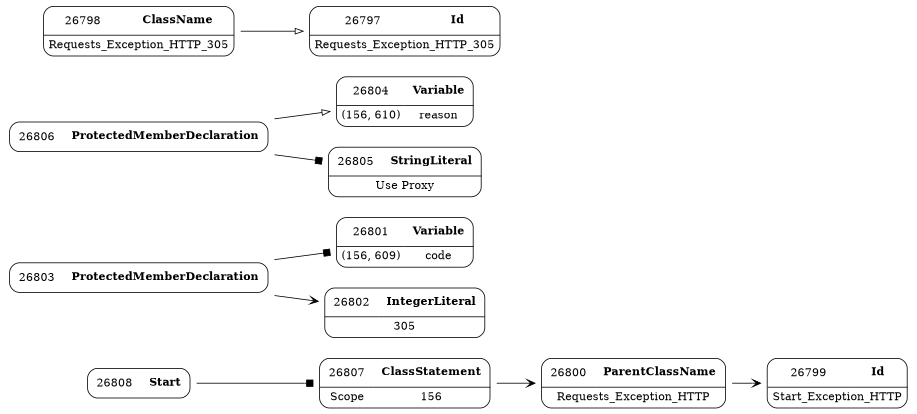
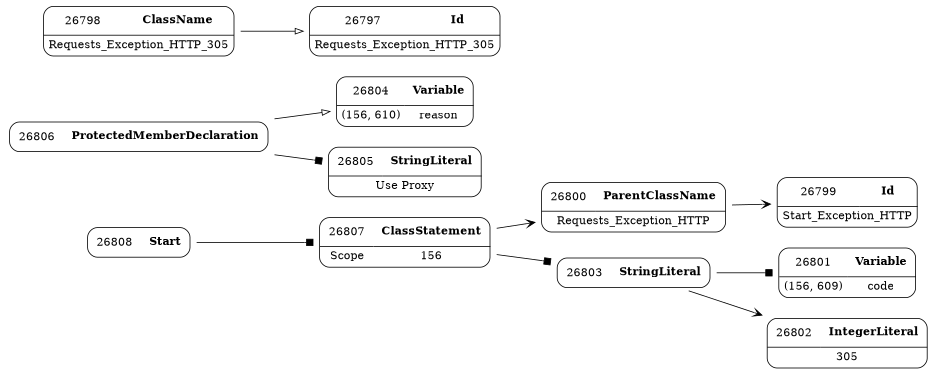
edge "26807" -> "26803": added
node "26803": text "ProtectedMemberDeclaration" -> "StringLiteral"
